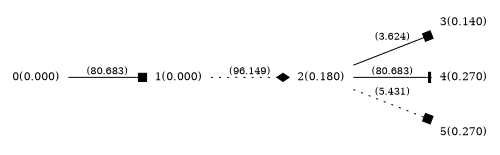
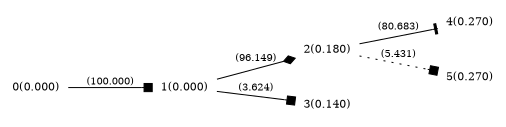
edge "2(0.180)" -> "3(0.140)": now "1(0.000)" -> "3(0.140)"
edge "0(0.000)" -> "1(0.000)": label "(80.683)" -> "(100.000)"
edge "1(0.000)" -> "2(0.180)": style dotted -> solid
